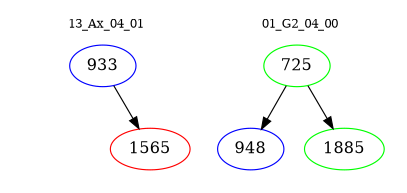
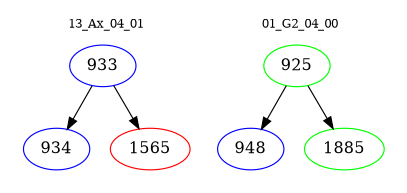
node "725": label "725" -> "925"
node "934": added
